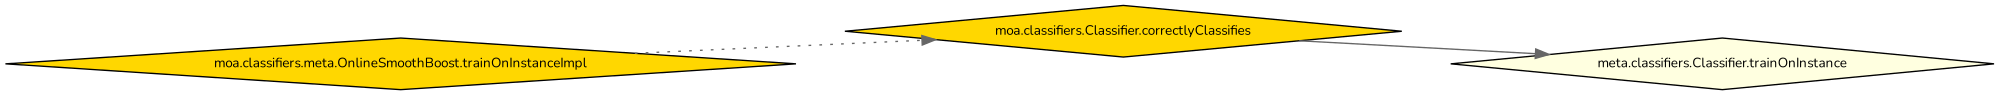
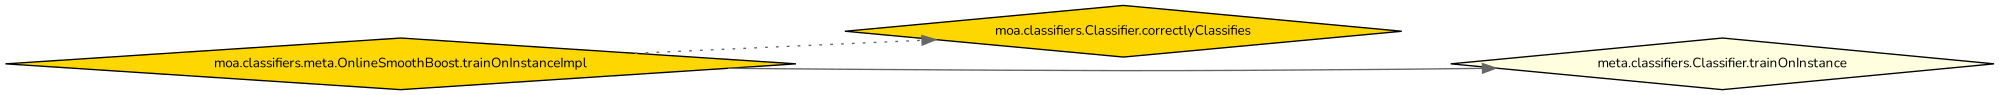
edge "moa.classifiers.Classifier.correctlyClassifies" -> "meta.classifiers.Classifier.trainOnInstance": now "moa.classifiers.meta.OnlineSmoothBoost.trainOnInstanceImpl" -> "meta.classifiers.Classifier.trainOnInstance"
